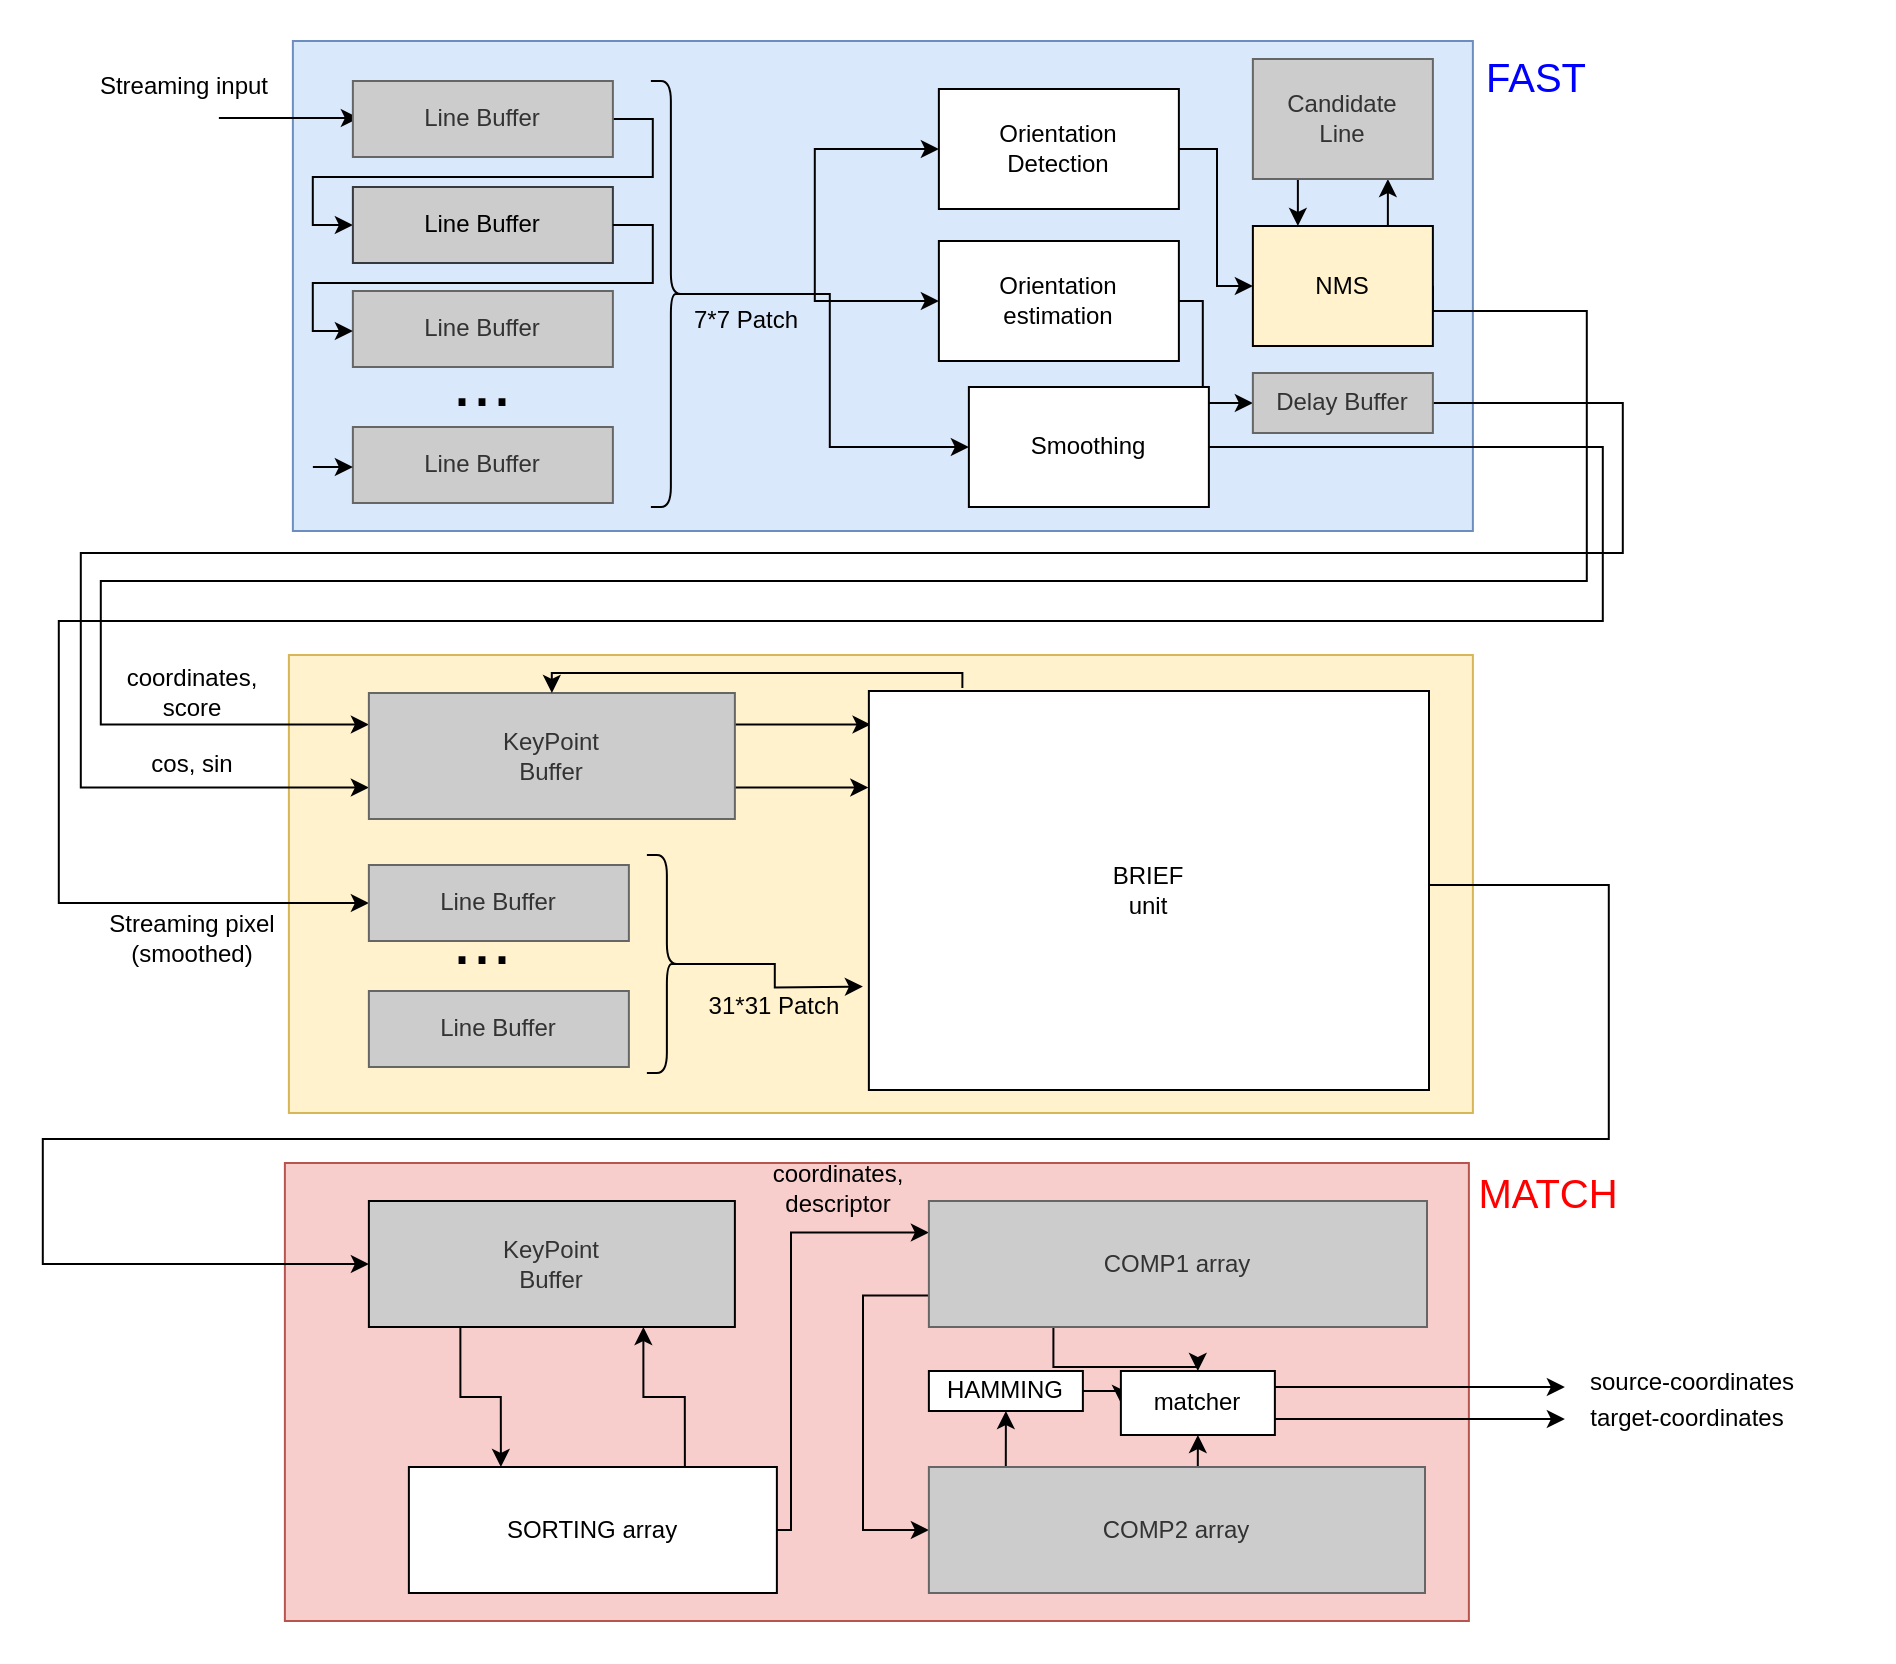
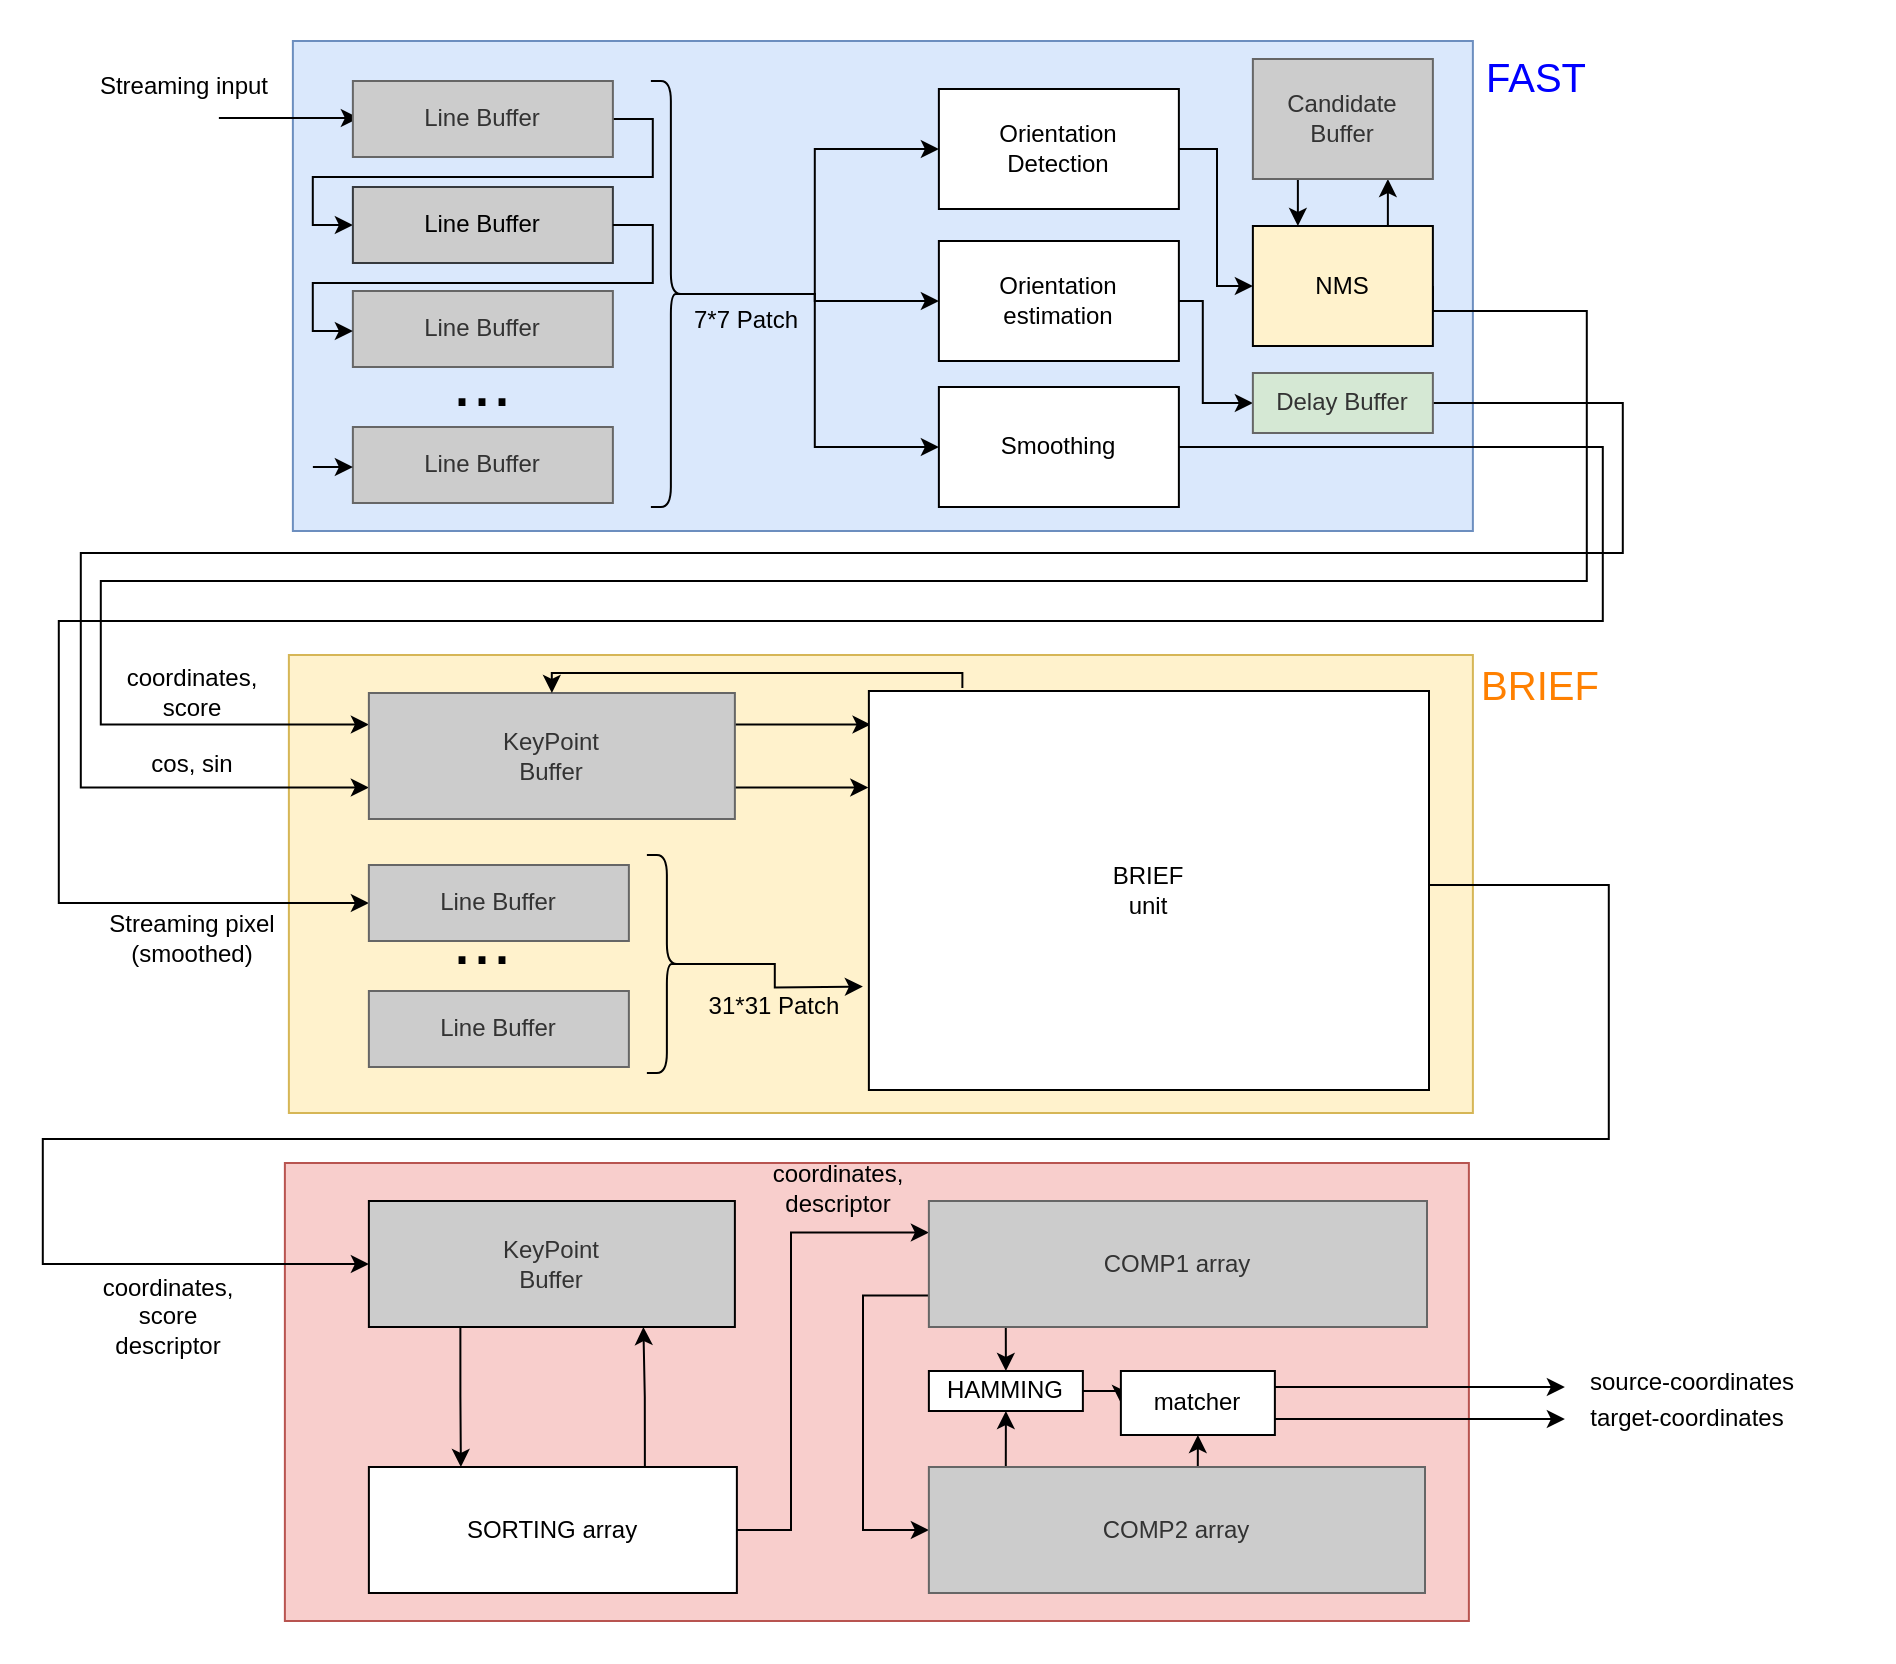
node "Candidate Line": label "Candidate Line" -> "Candidate Buffer"
node "Delay Buffer": fillcolor #cccccc -> #d5e8d4
node "Smoothing": moved (1089, 447) -> (1059, 447)
node "BRIEF": added
node "MATCH": removed
node "coordinates, score descriptor": added
edge "COMP1 array" -> "matcher": now "COMP1 array" -> "HAMMING"
node "SORTING array": moved (593, 1530) -> (553, 1530)
